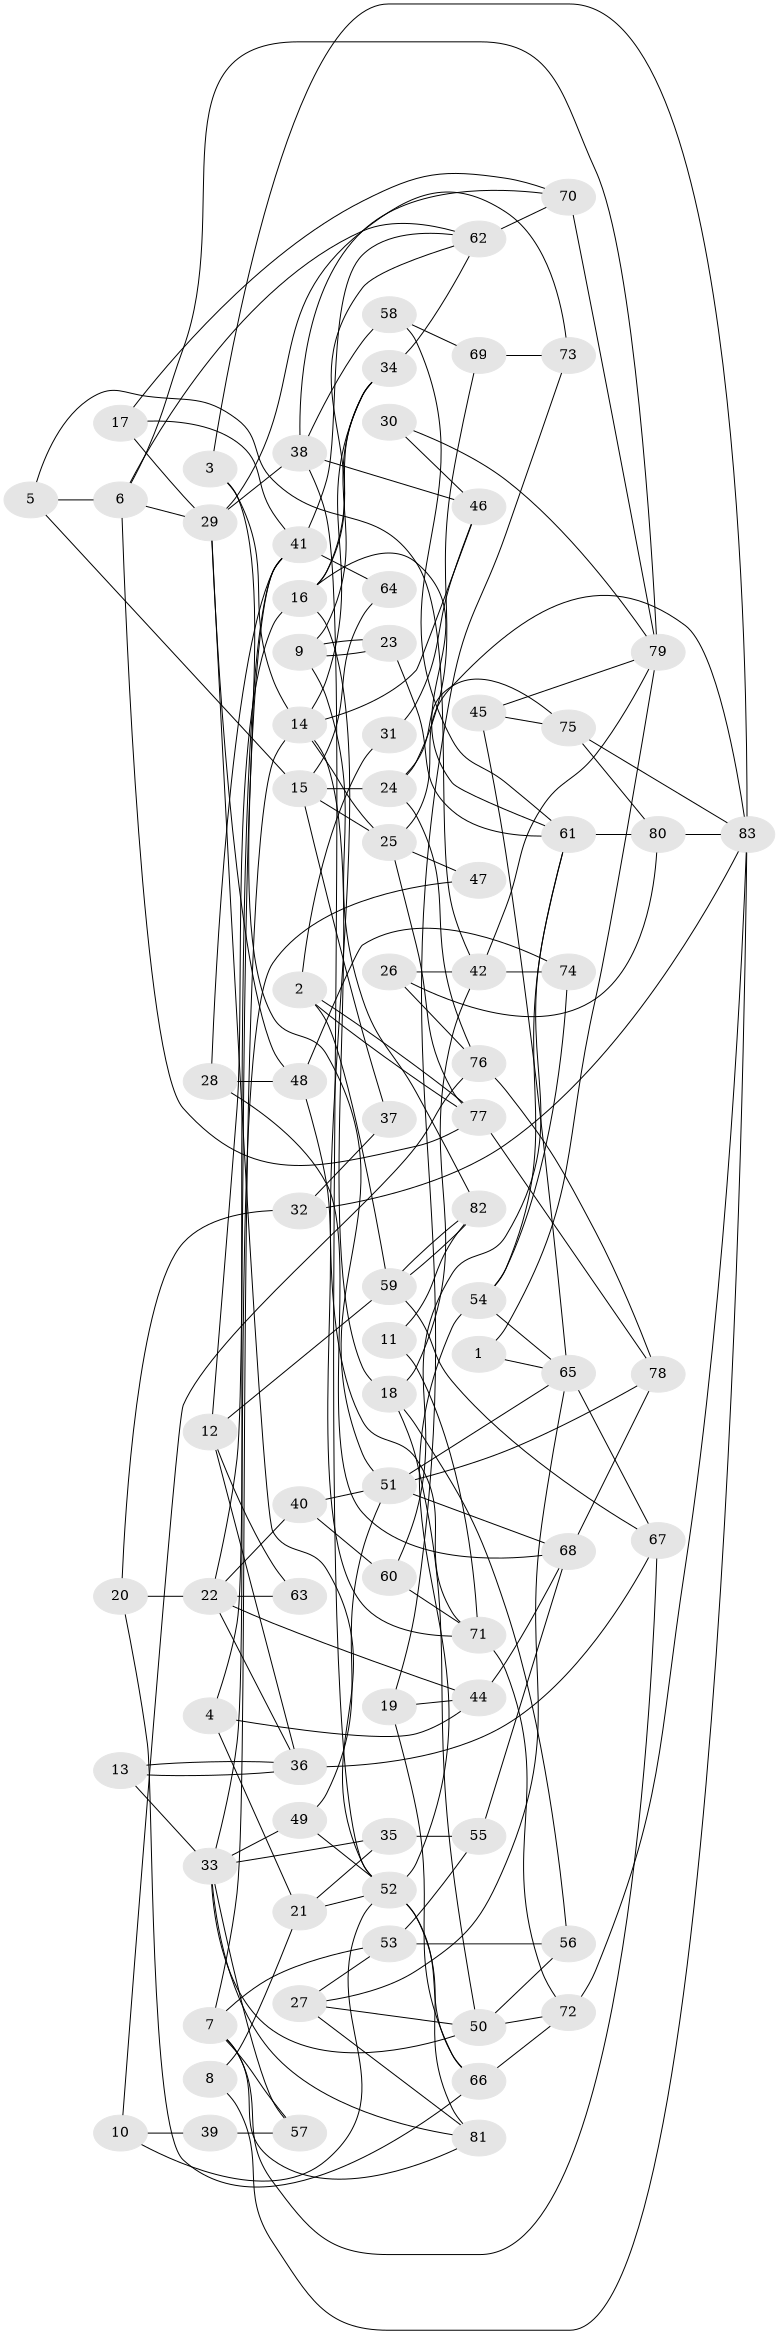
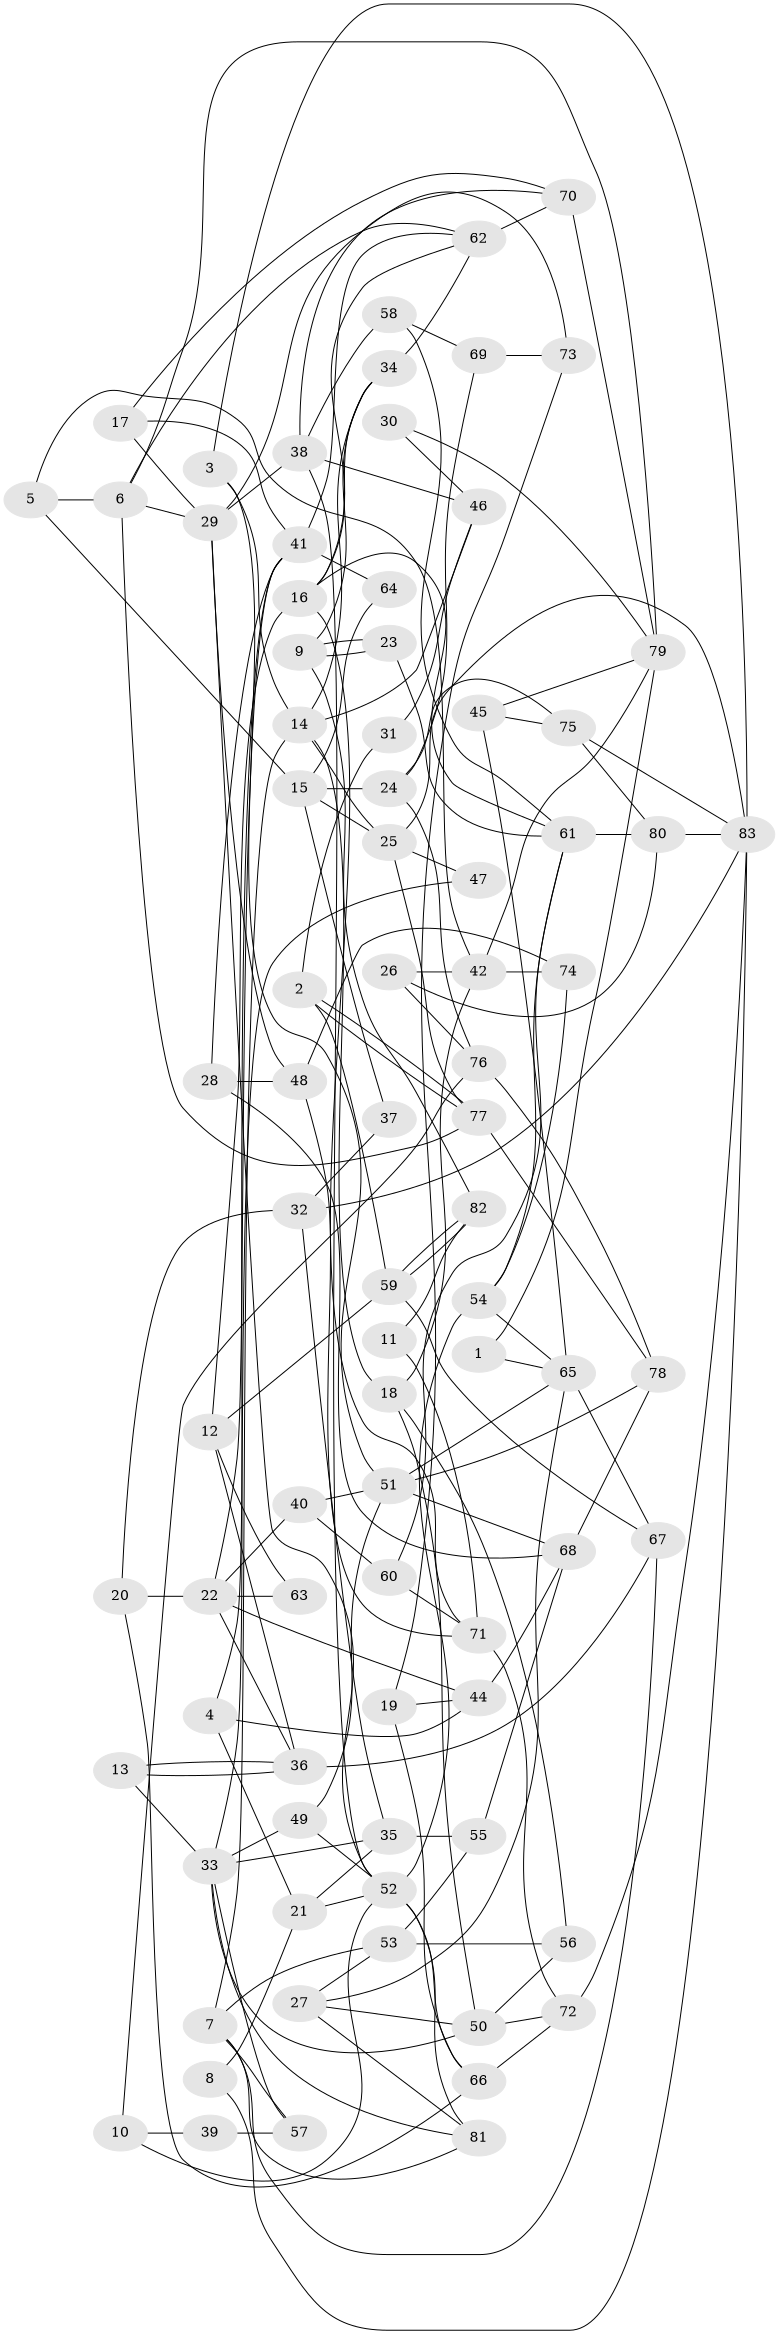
edge "32" -- "35": added
